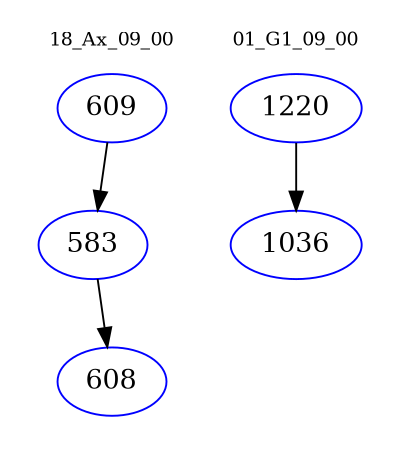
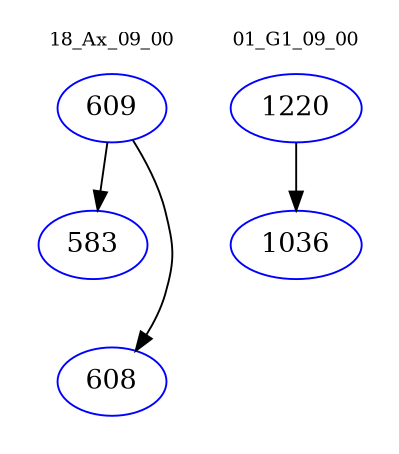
edge "583" -> "608": now "609" -> "608"
